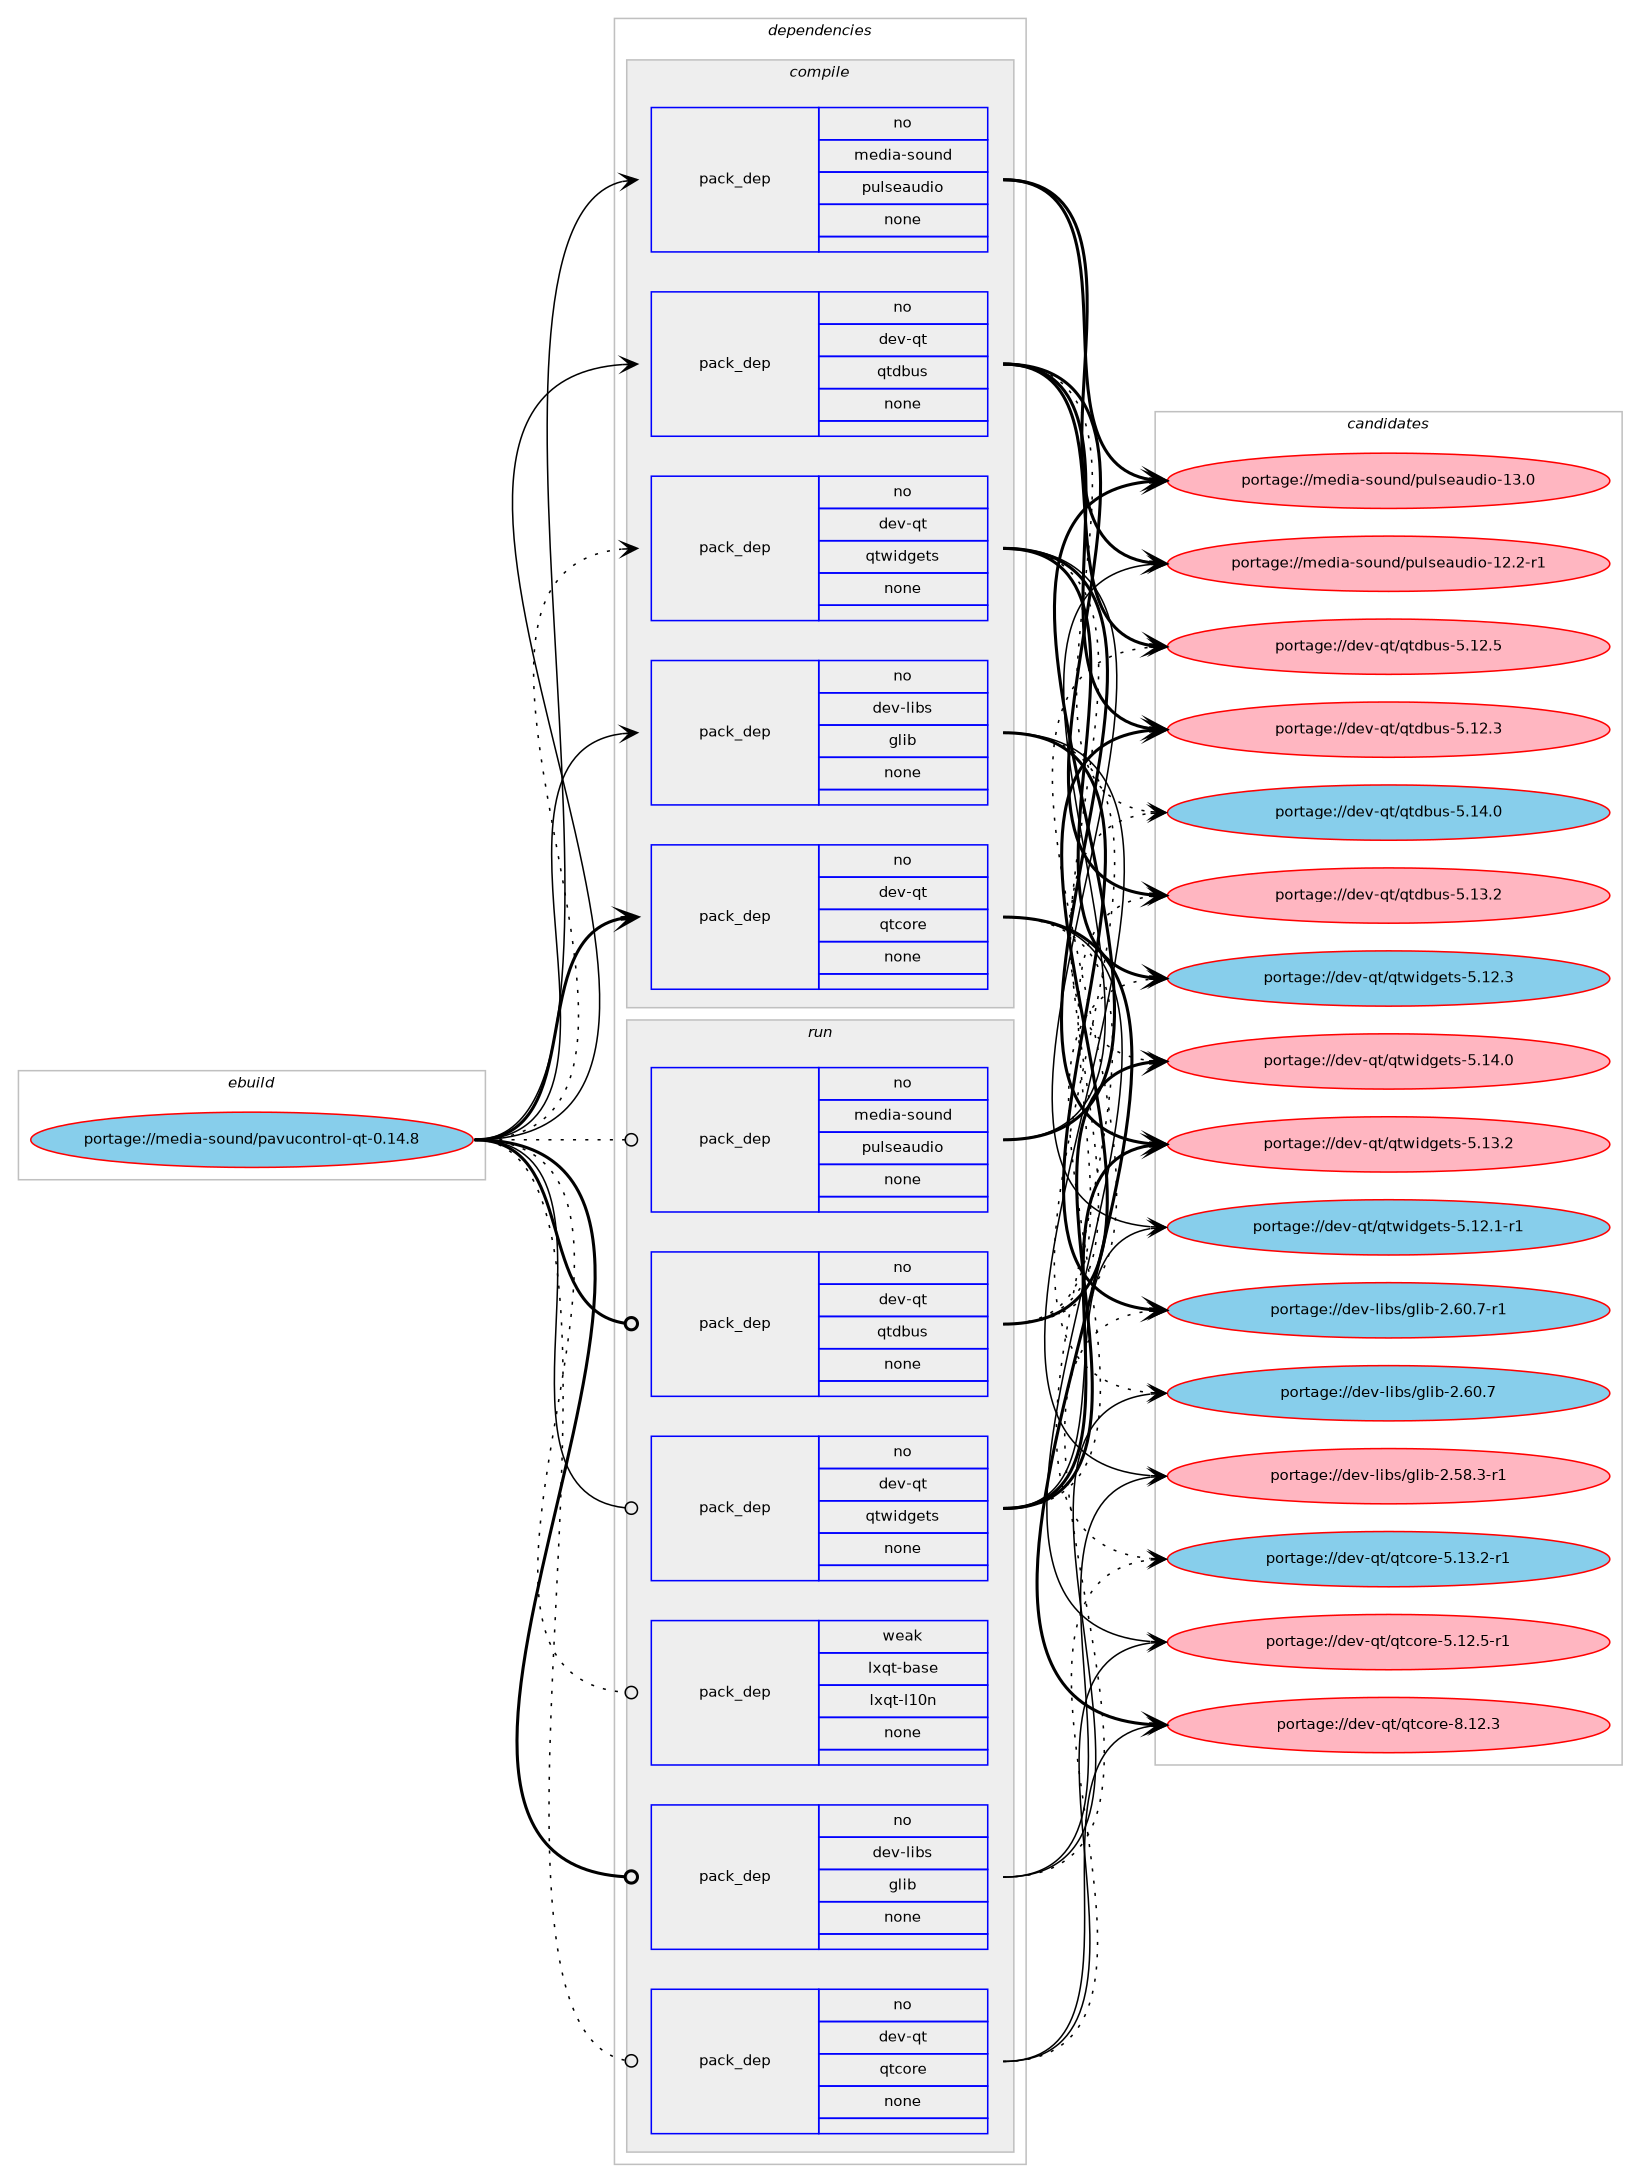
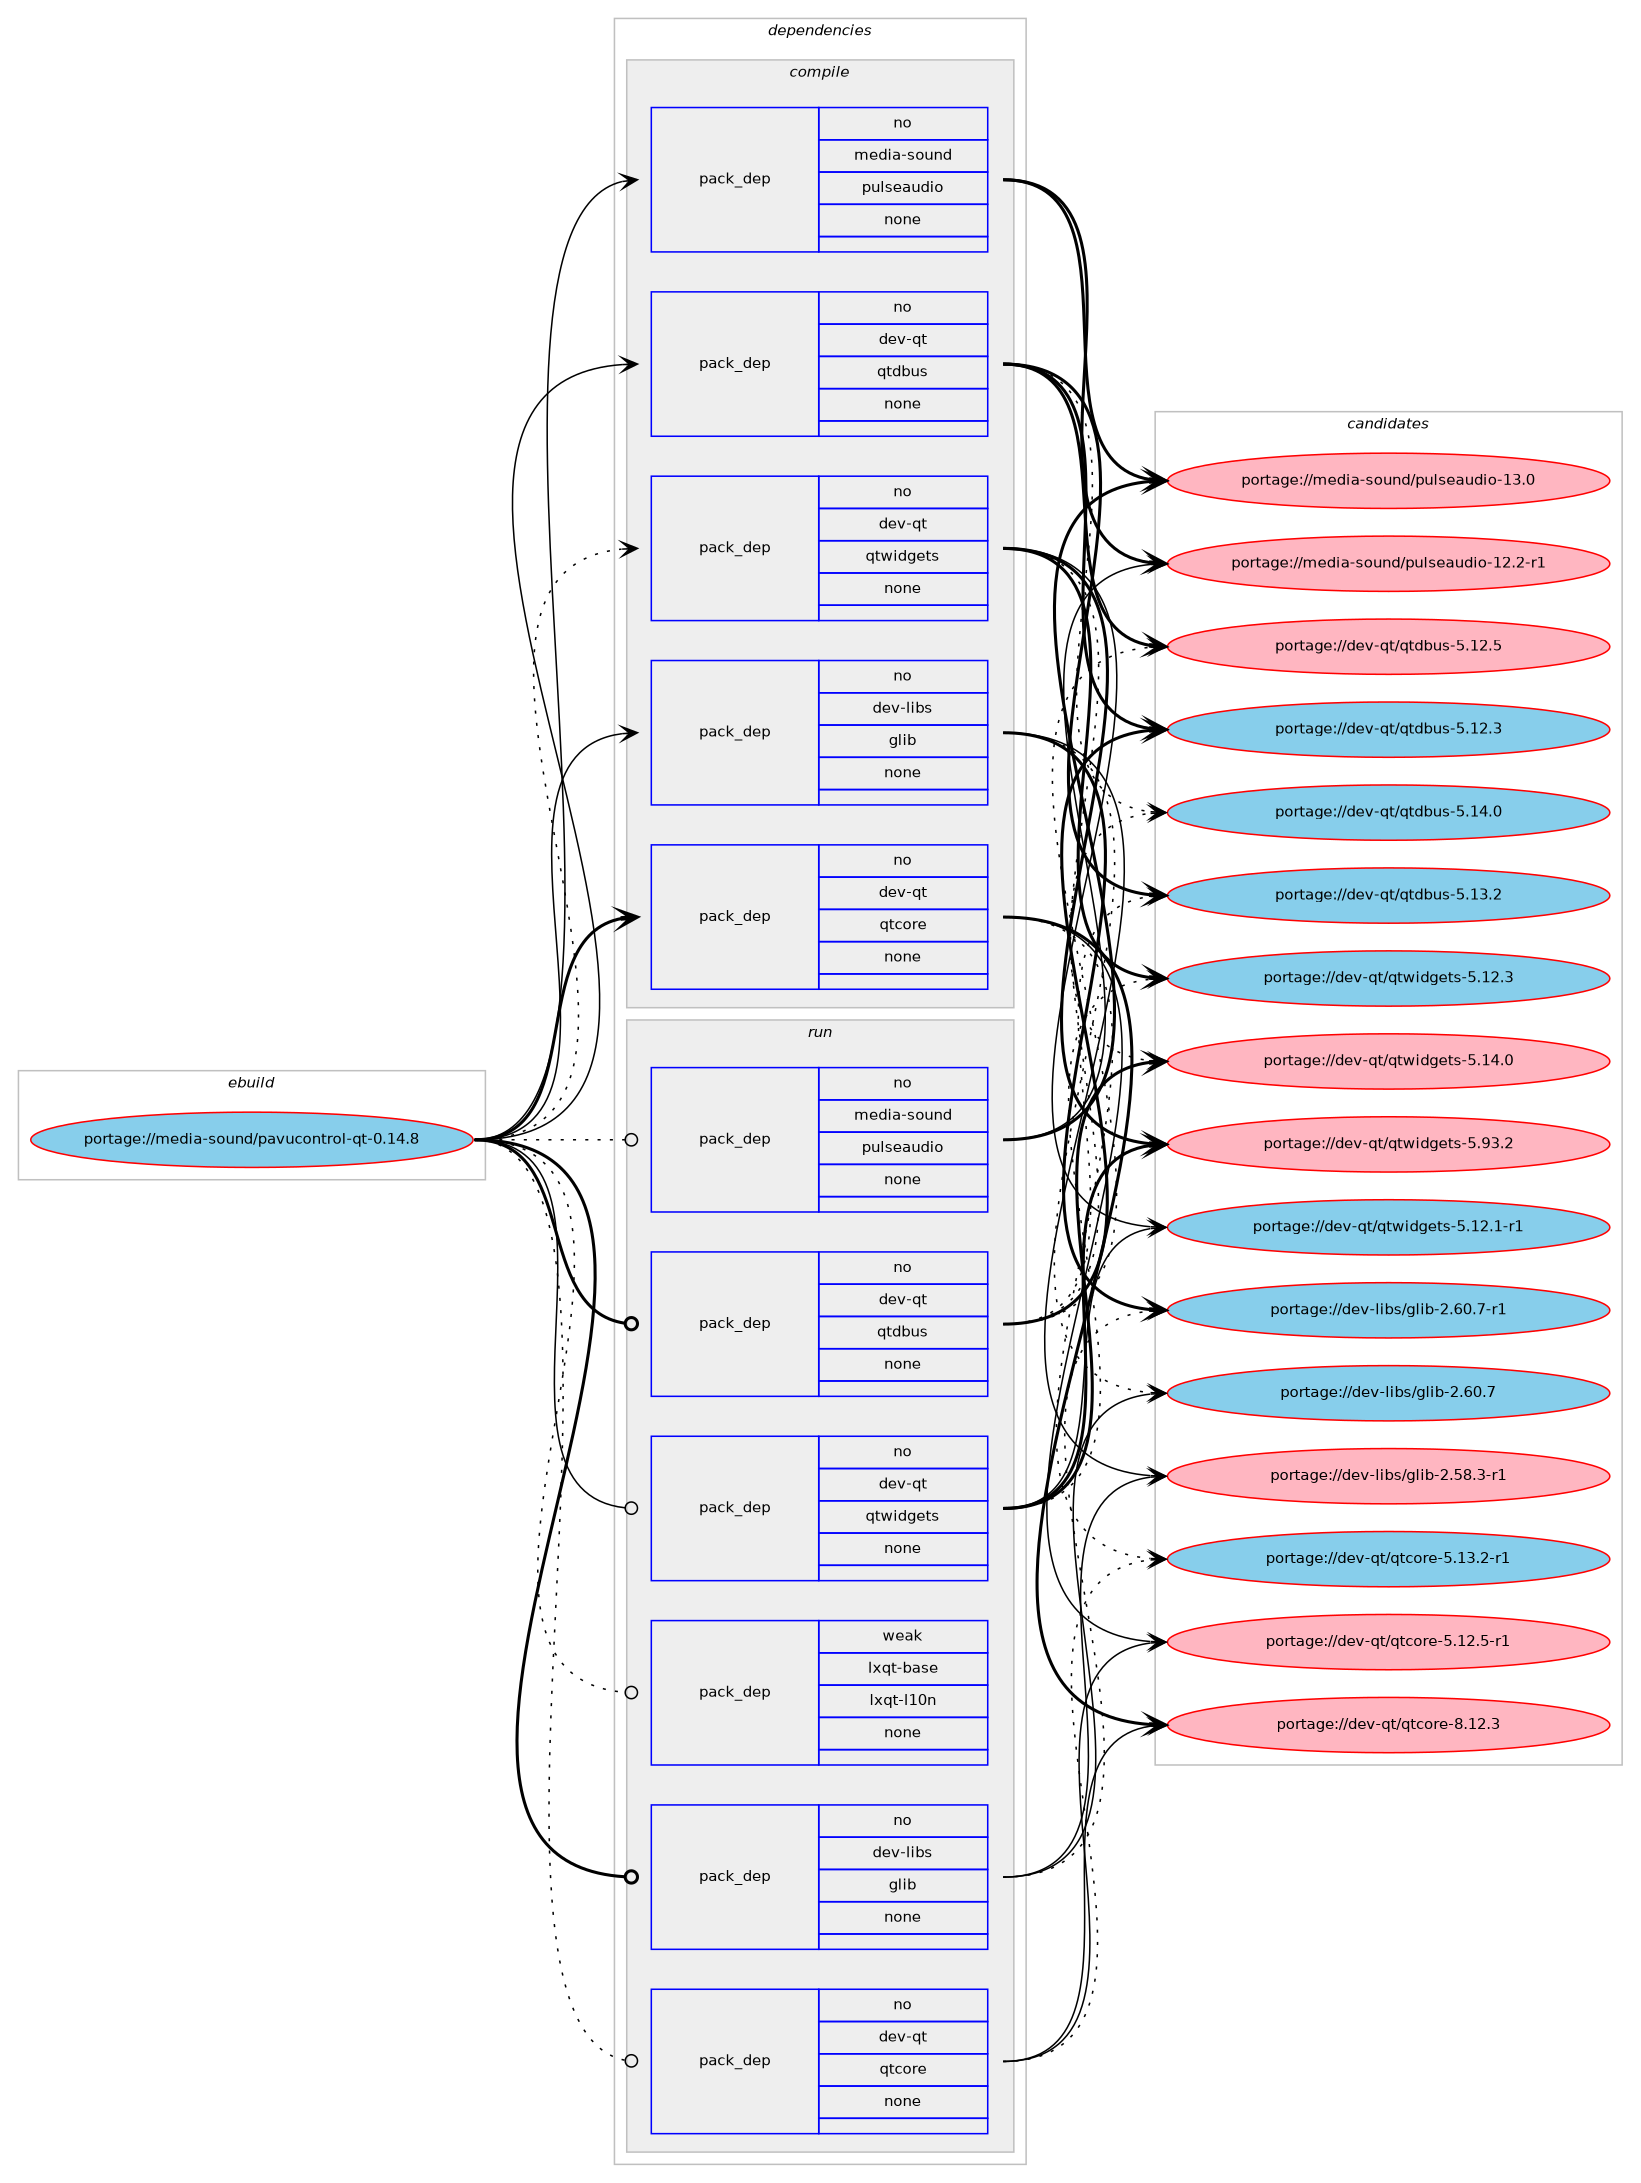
node "portage://dev-qt/qtdbus-5.12.3": fillcolor lightpink -> skyblue
node "portage://dev-qt/qtdbus-5.13.2": fillcolor lightpink -> skyblue
node "portage://dev-qt/qtwidgets-5.13.2": label "portage://dev-qt/qtwidgets-5.13.2" -> "portage://dev-qt/qtwidgets-5.93.2"
